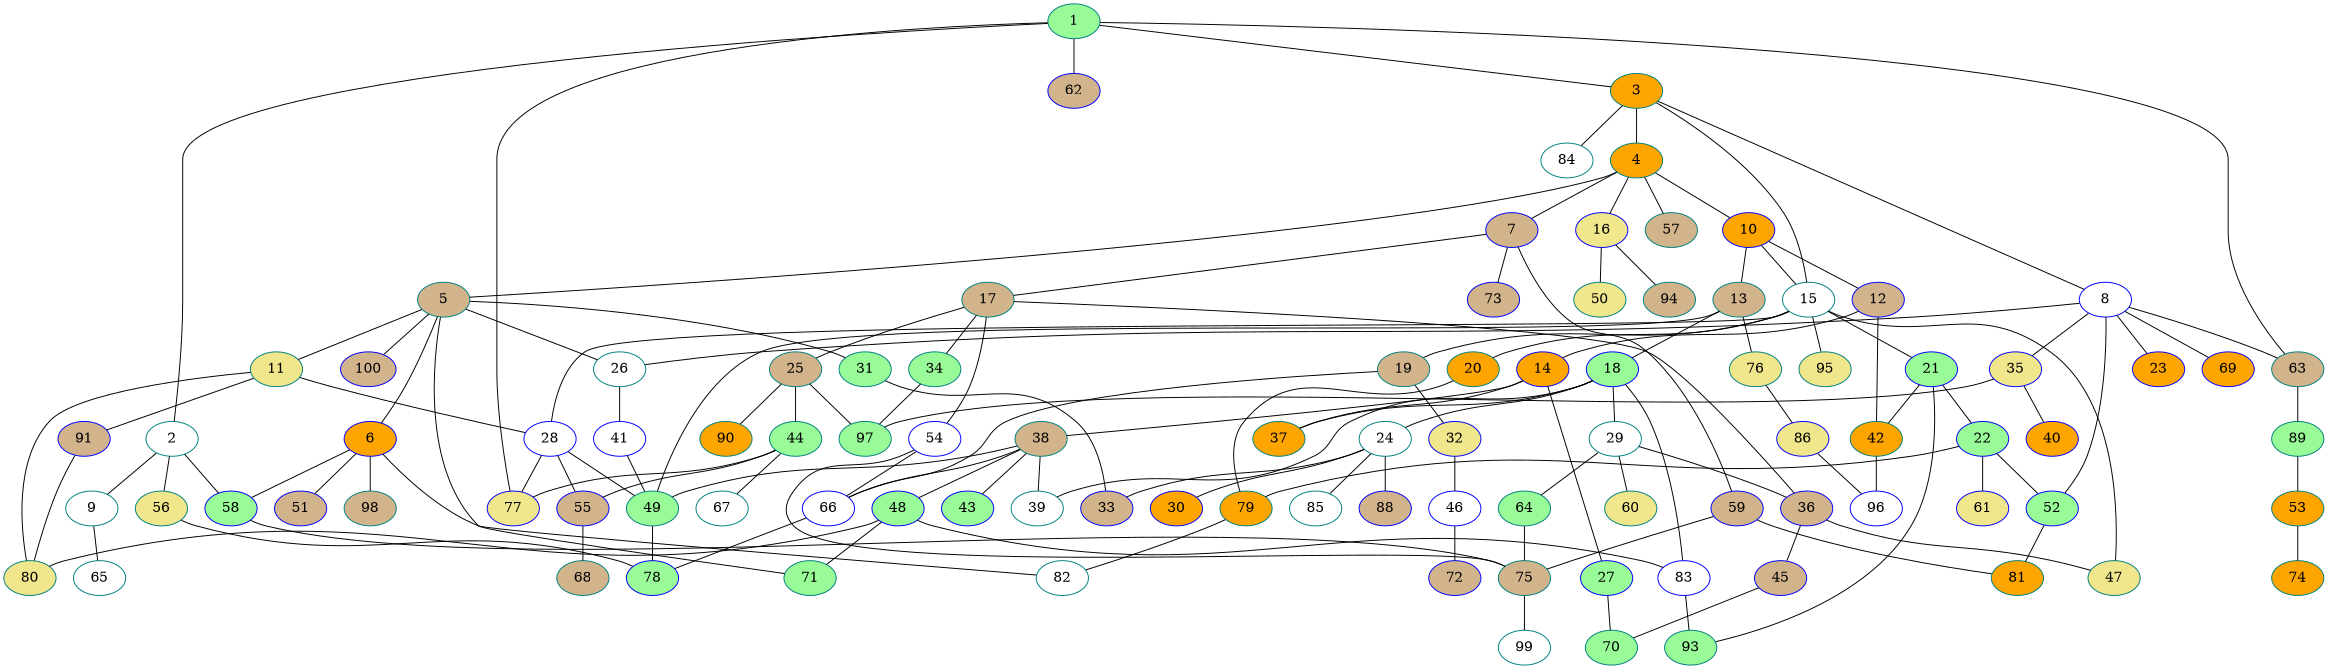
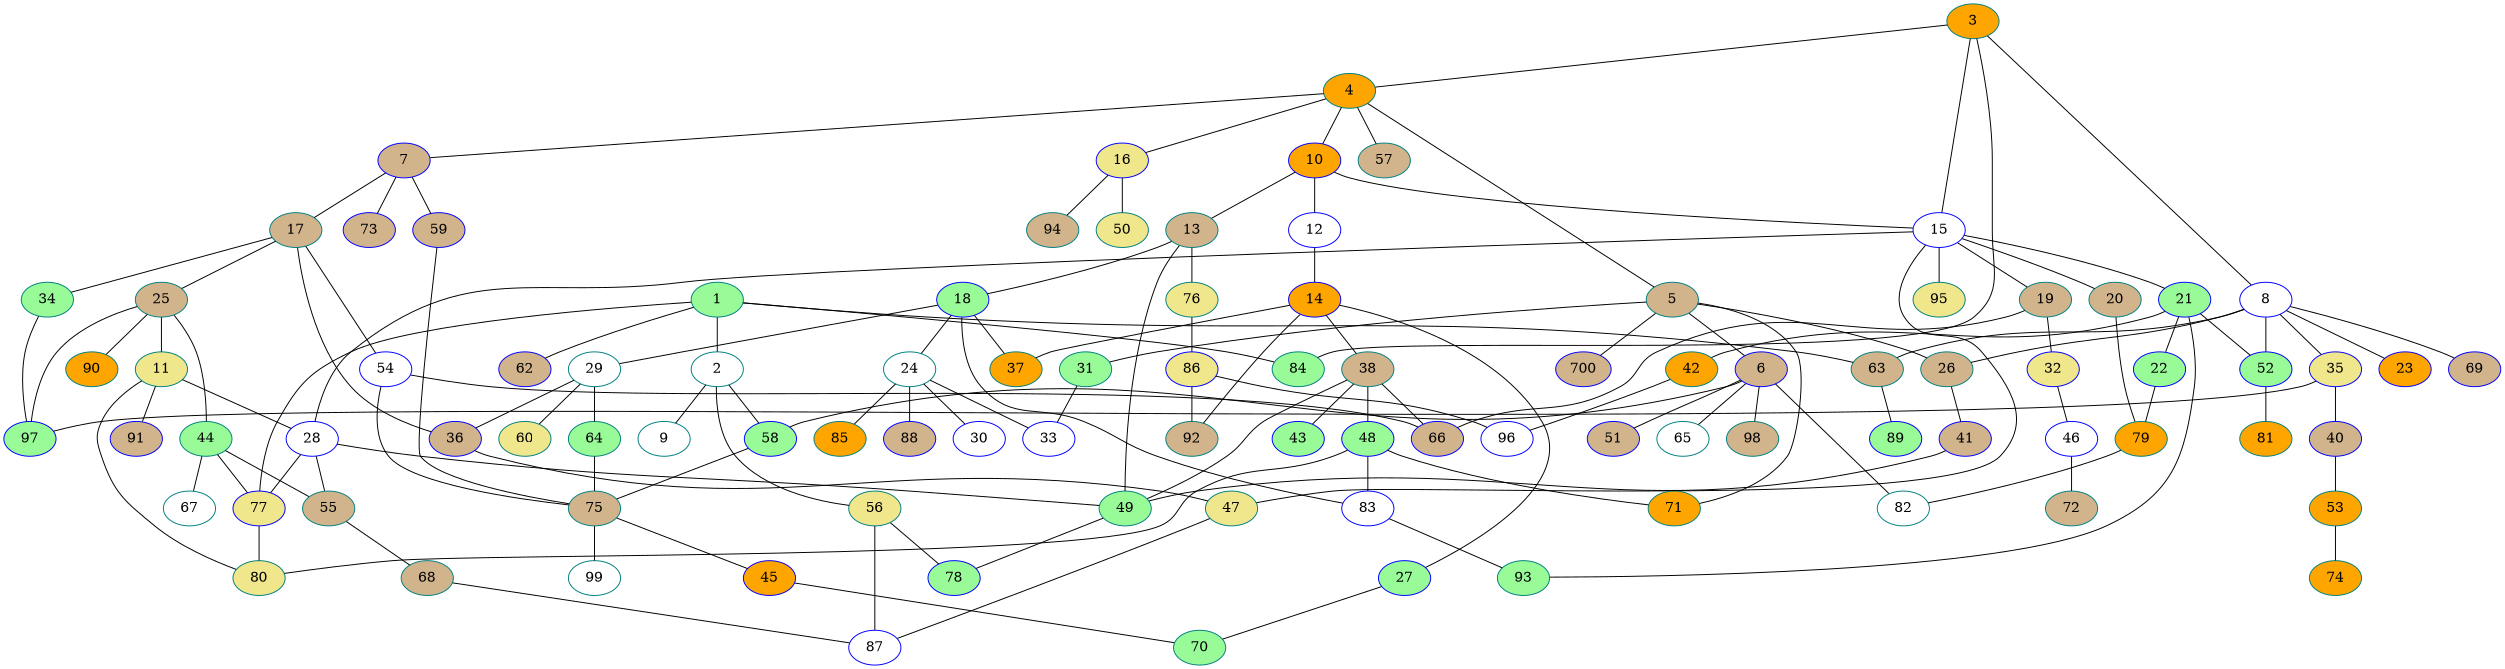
edge "1" -- "3": now "1" -- "84"
node "84": fillcolor white -> palegreen
node "15": color teal -> blue
node "12": fillcolor tan -> white
edge "5" -- "11": now "25" -- "11"
node "100": label "100" -> "700"
node "26": fillcolor white -> tan
node "20": fillcolor orange -> tan
edge "12" -- "42": removed
node "69": fillcolor orange -> tan
node "6": fillcolor orange -> tan
node "41": fillcolor white -> tan
node "97": color teal -> blue
node "92": added
node "40": fillcolor orange -> tan
node "89": color teal -> blue
edge "22" -- "52": now "21" -- "52"
edge "89" -- "53": now "40" -- "53"
edge "91" -- "80": now "77" -- "80"
node "55": color blue -> teal
node "66": fillcolor white -> tan
node "39": removed
node "33": fillcolor tan -> white
node "30": fillcolor orange -> white
node "85": fillcolor white -> orange
node "61": removed
edge "66" -- "78": removed
edge "9" -- "65": now "6" -- "65"
edge "36" -- "45": now "75" -- "45"
edge "59" -- "81": removed
node "71": fillcolor palegreen -> orange
node "72": color blue -> teal
node "45": fillcolor tan -> orange
node "87": added
